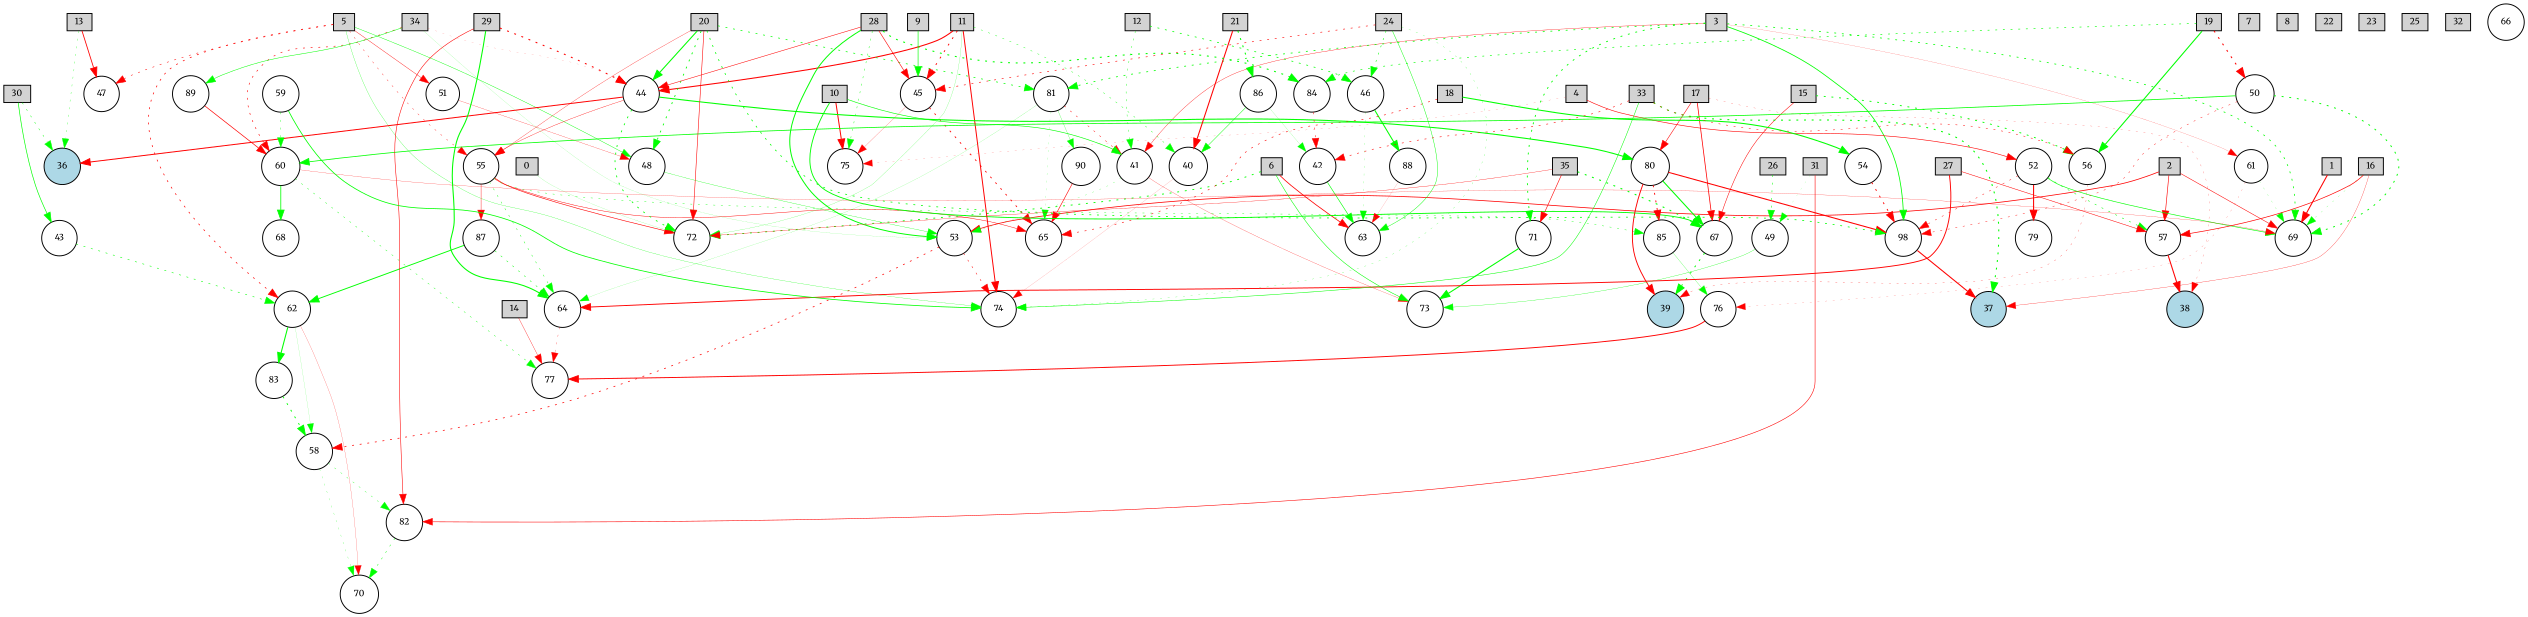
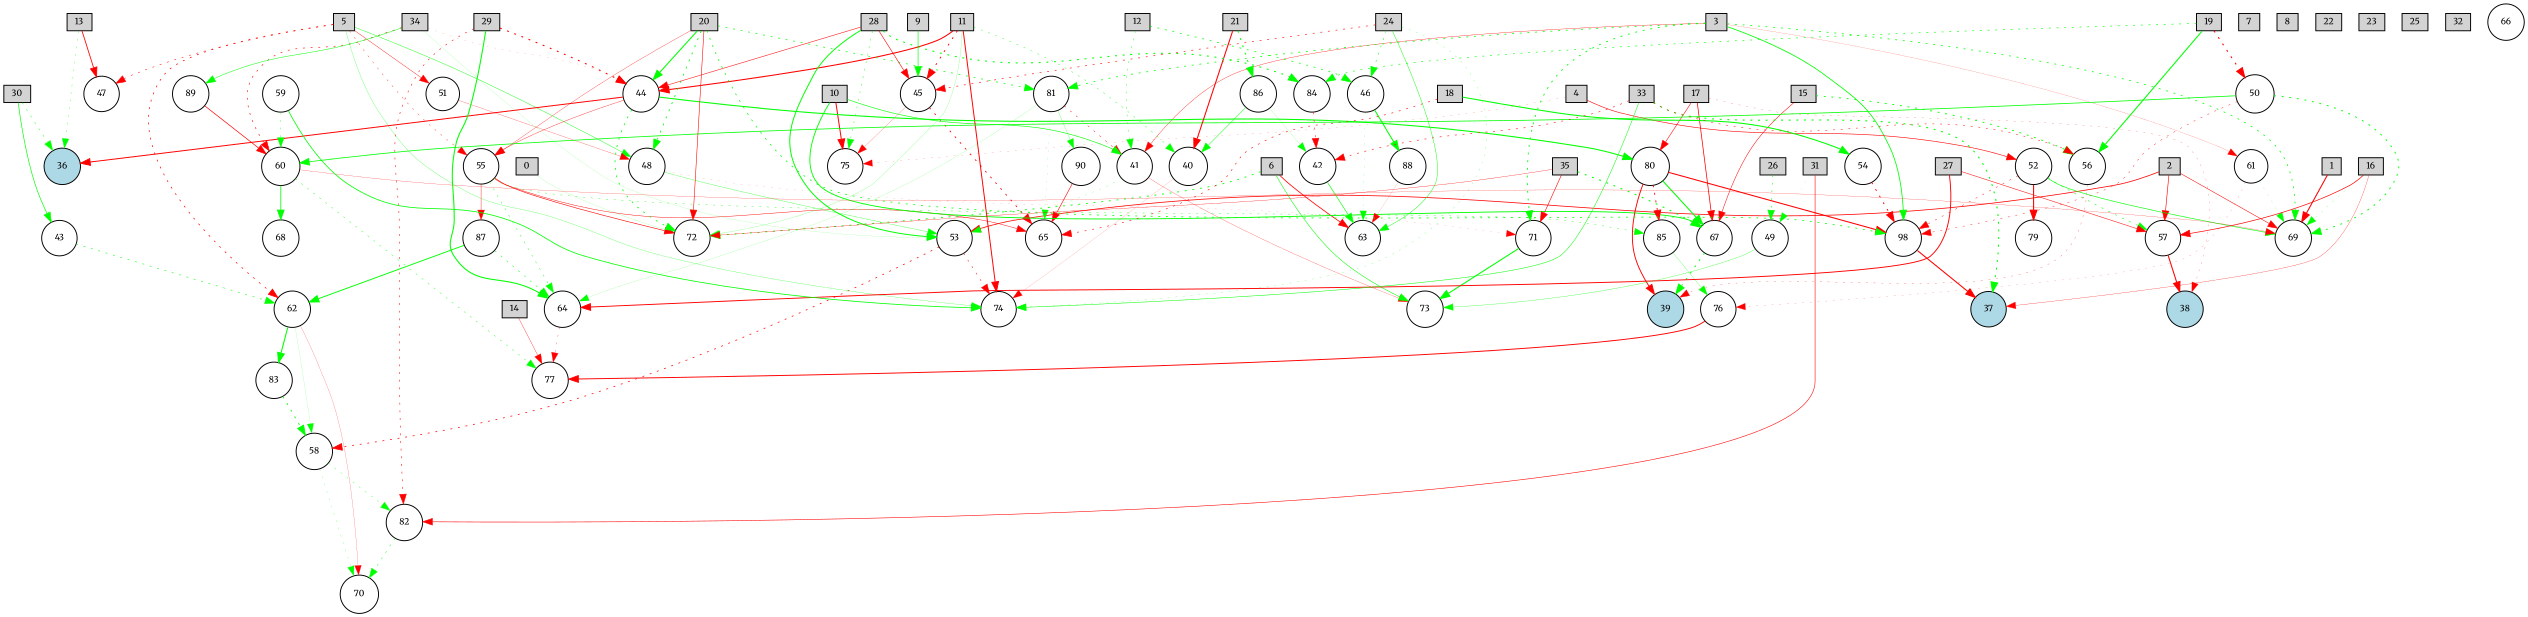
edge "48" -> "71": added
edge "29" -> "82": style solid -> dotted
